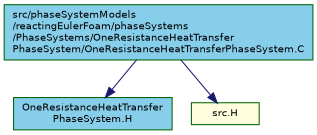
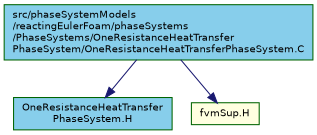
node "src.H": label "src.H" -> "fvmSup.H"
